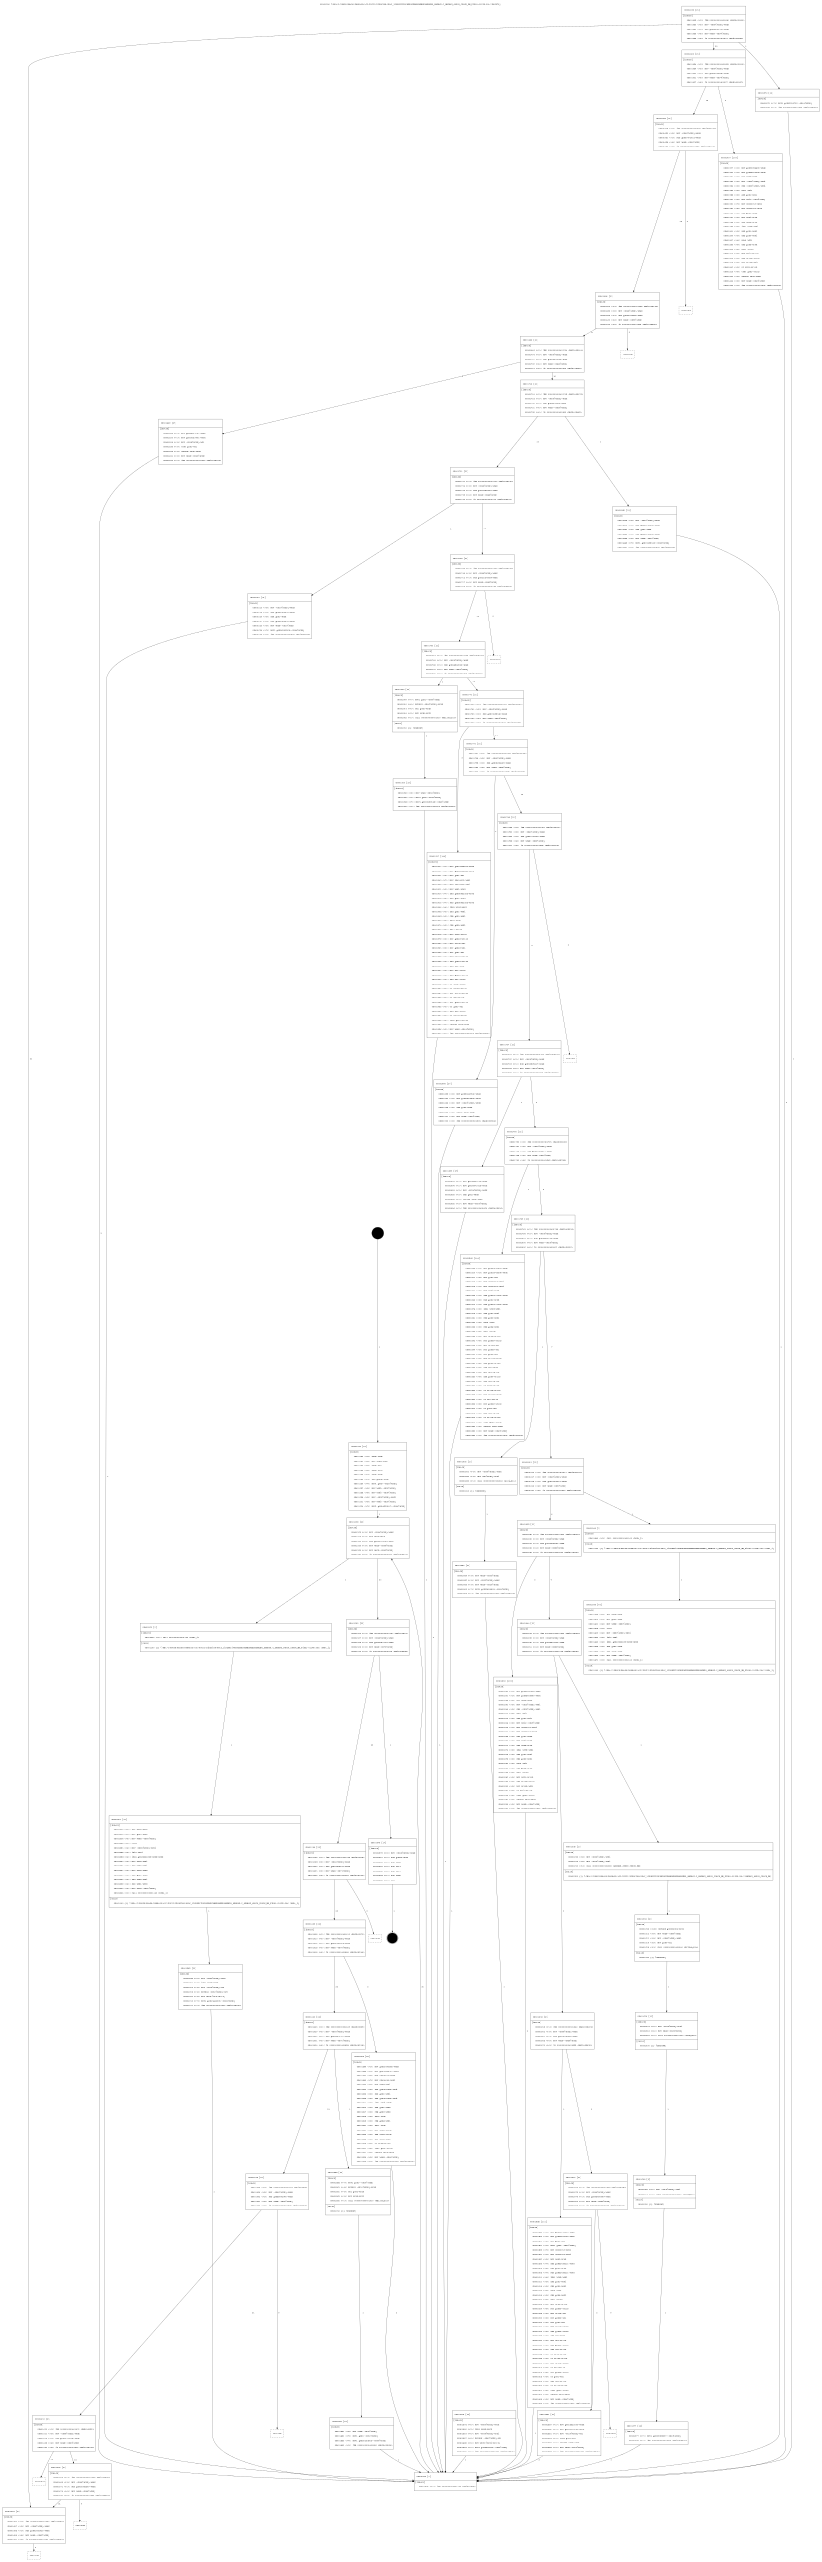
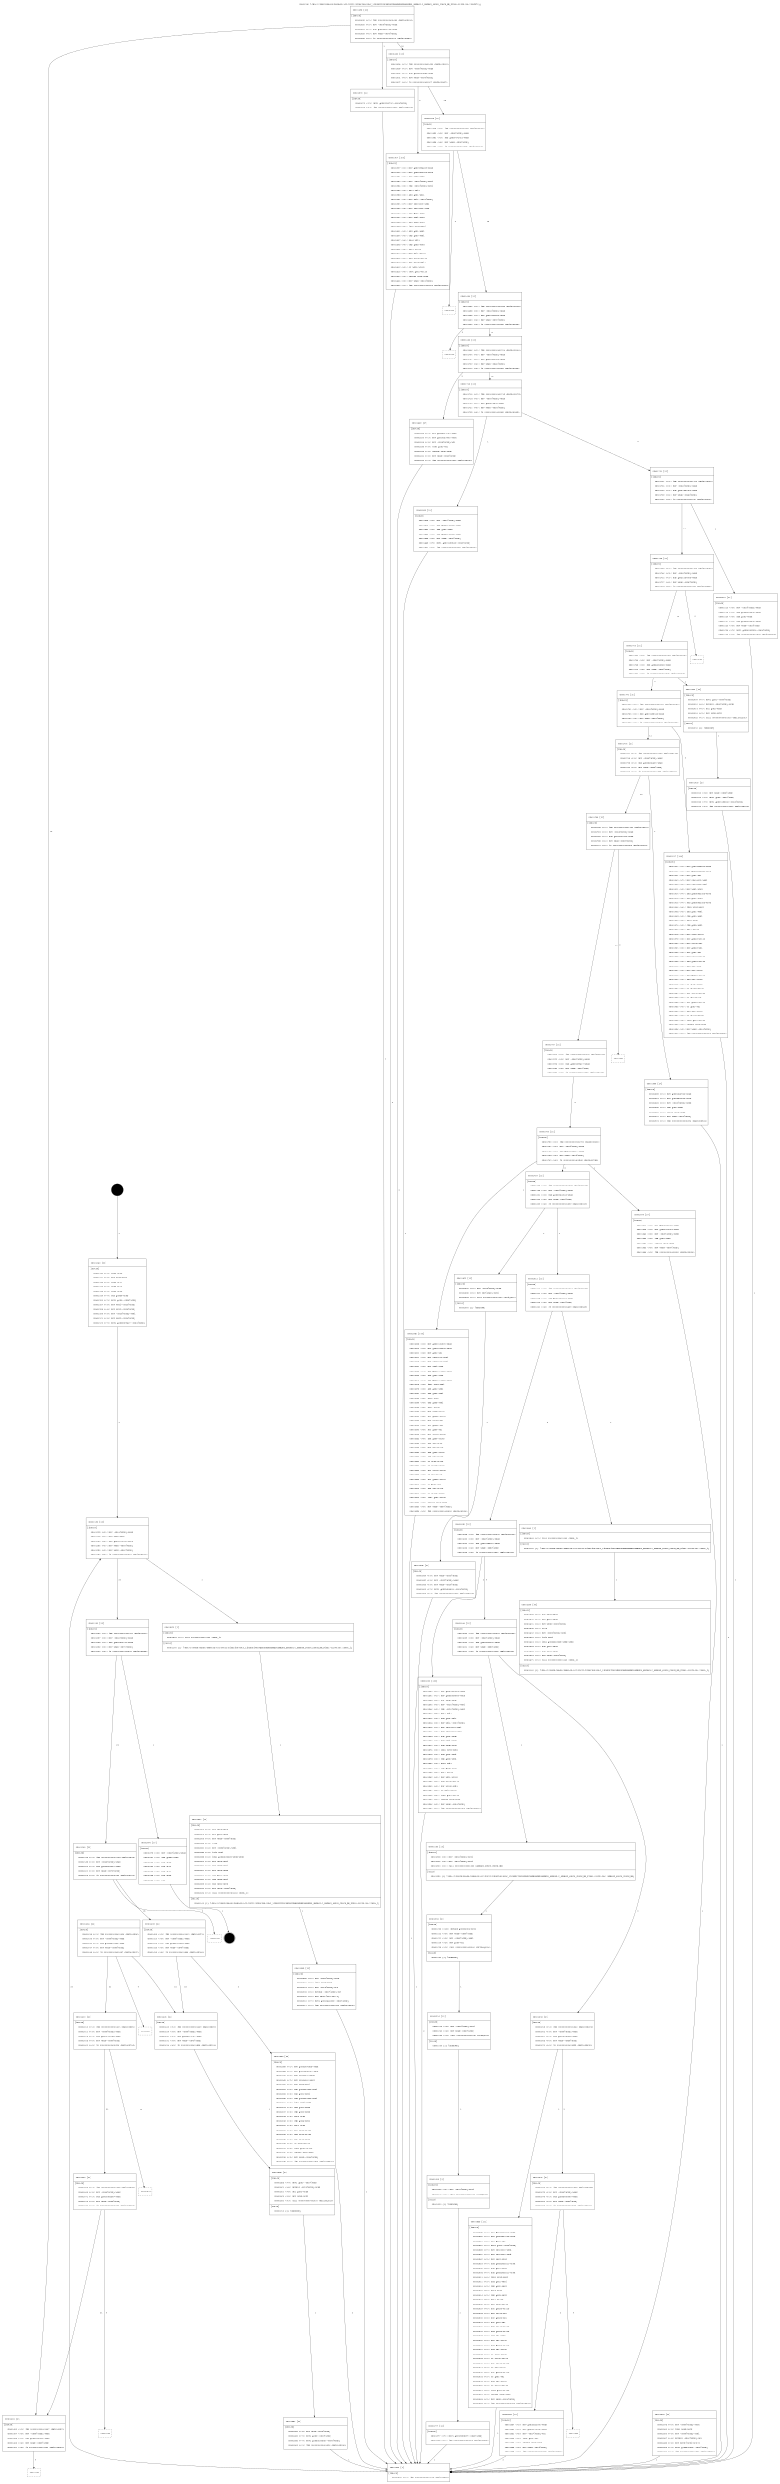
edge "0x4017c7 [25]" -> "0x401899 [27]": now "0x4017e0 [25]" -> "0x401899 [27]"
edge "0x401624 [22]" -> "0x40163a [22]": reversed
